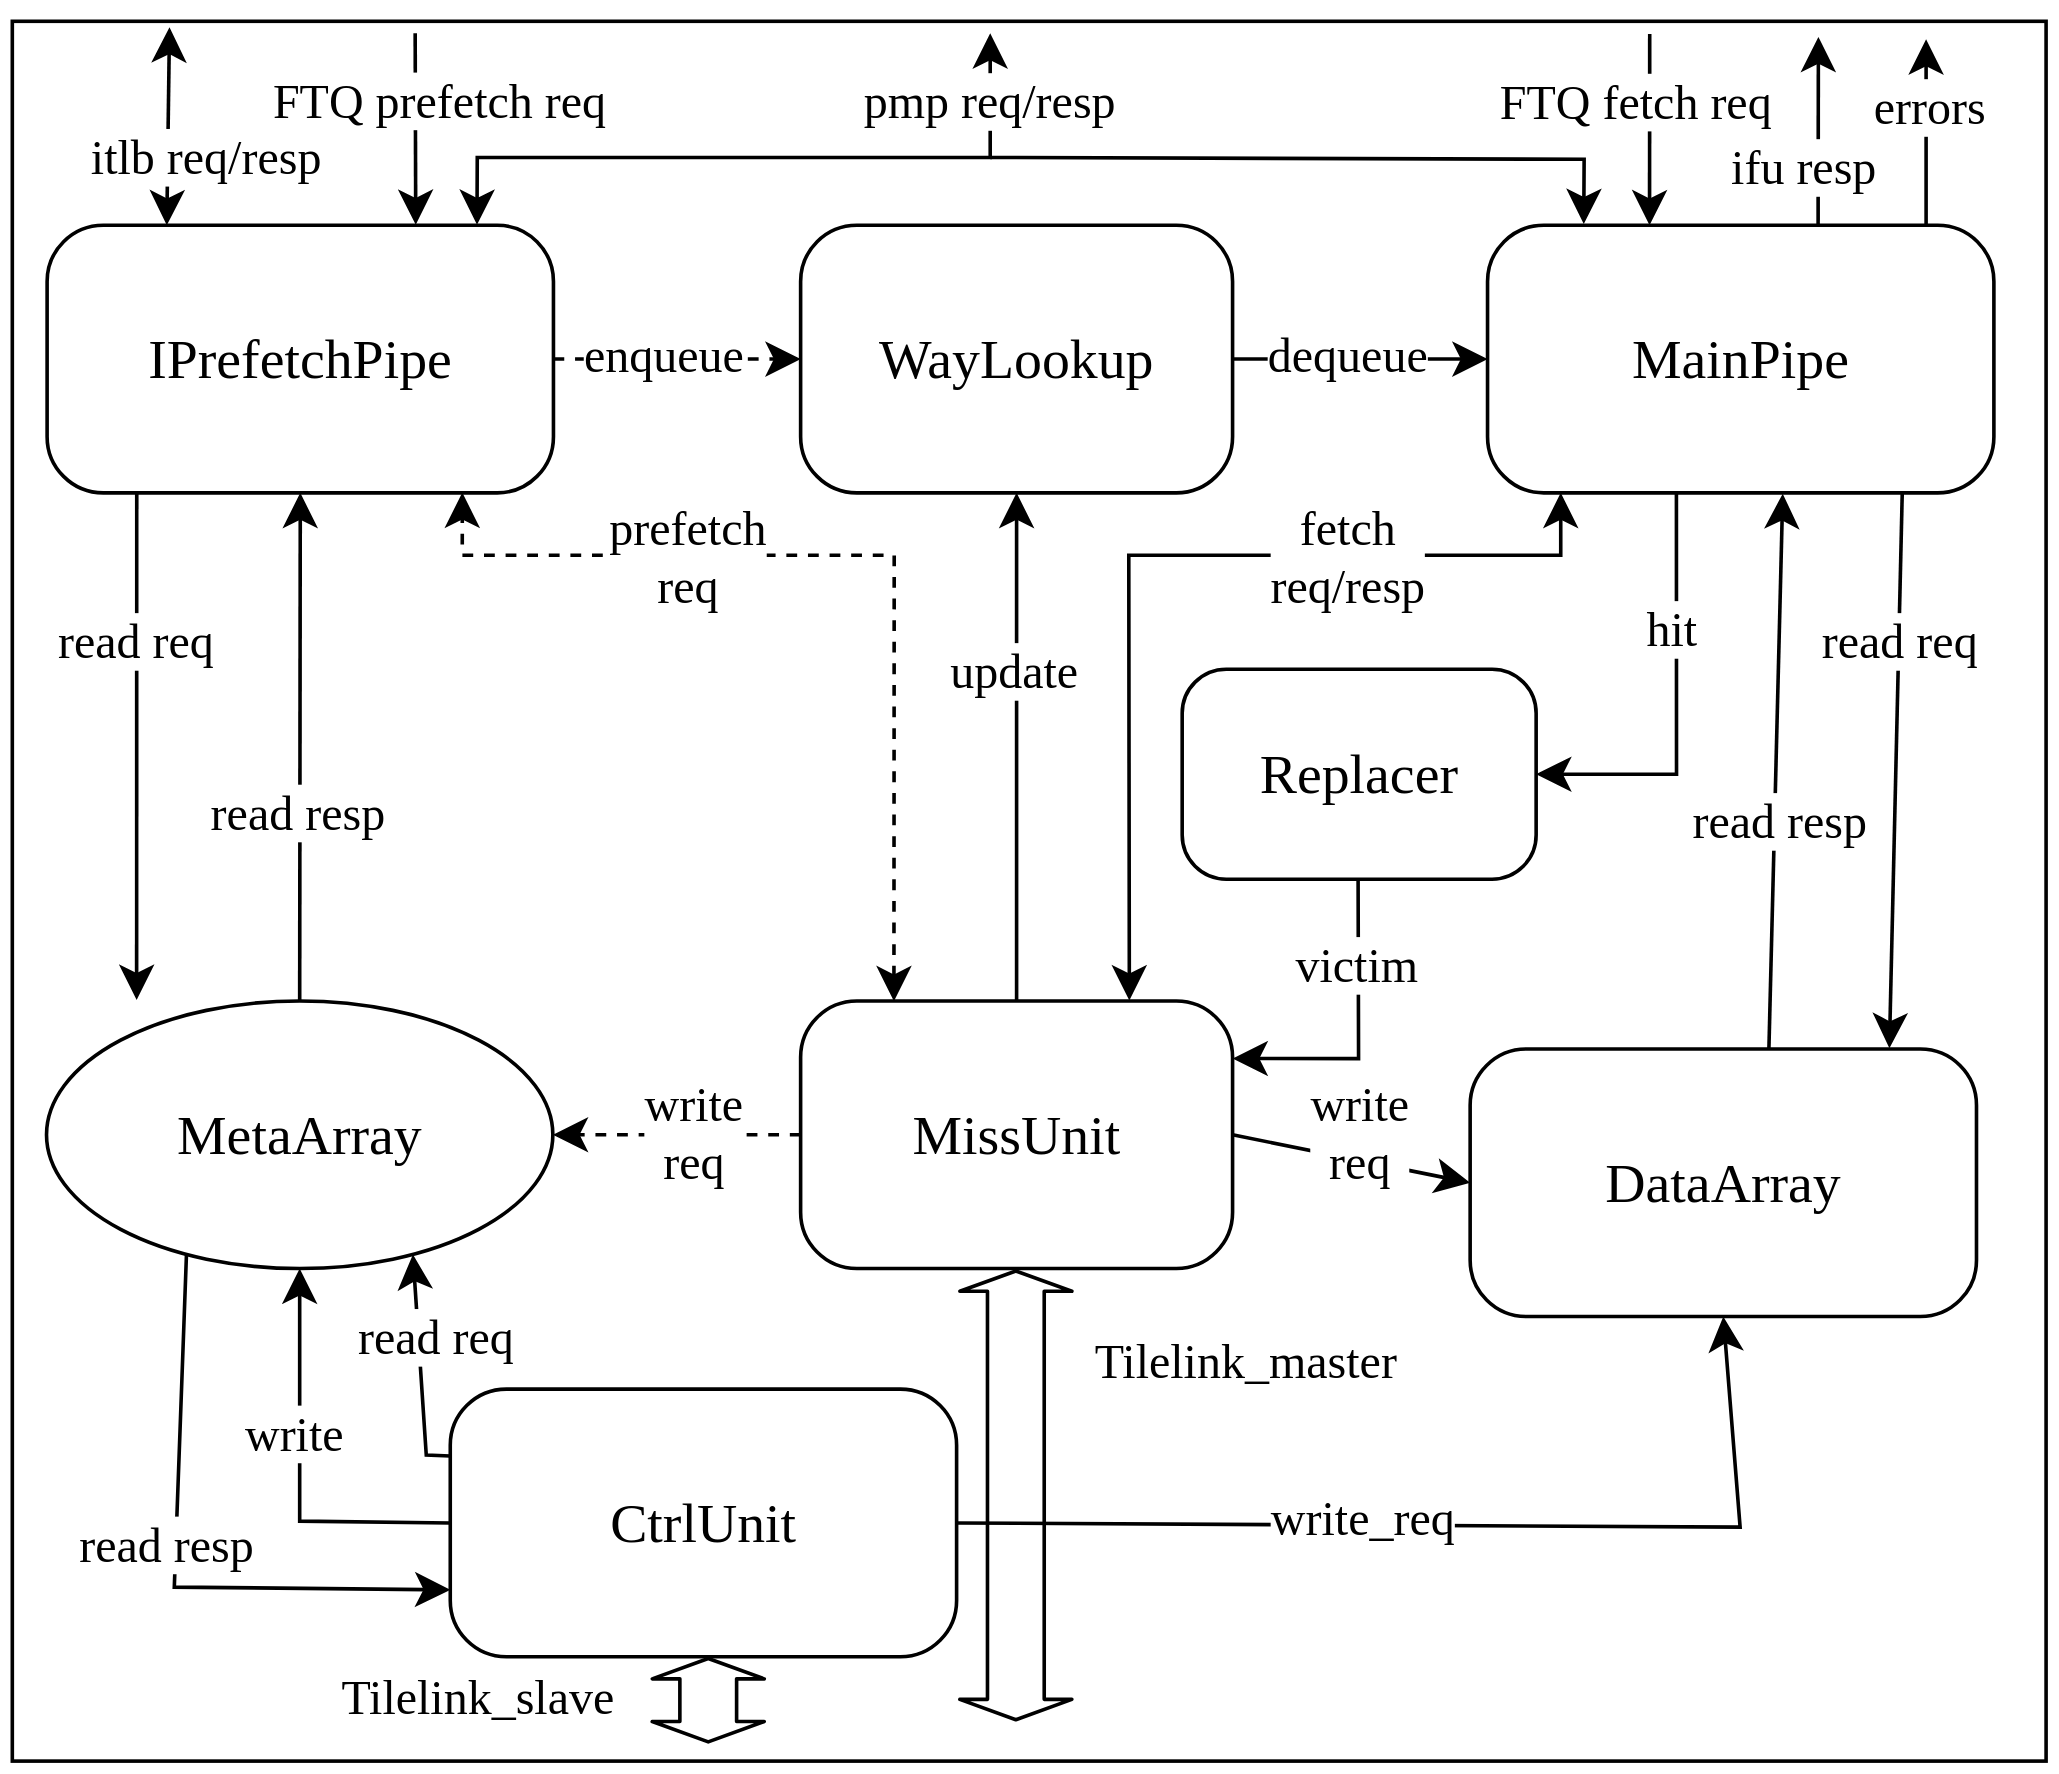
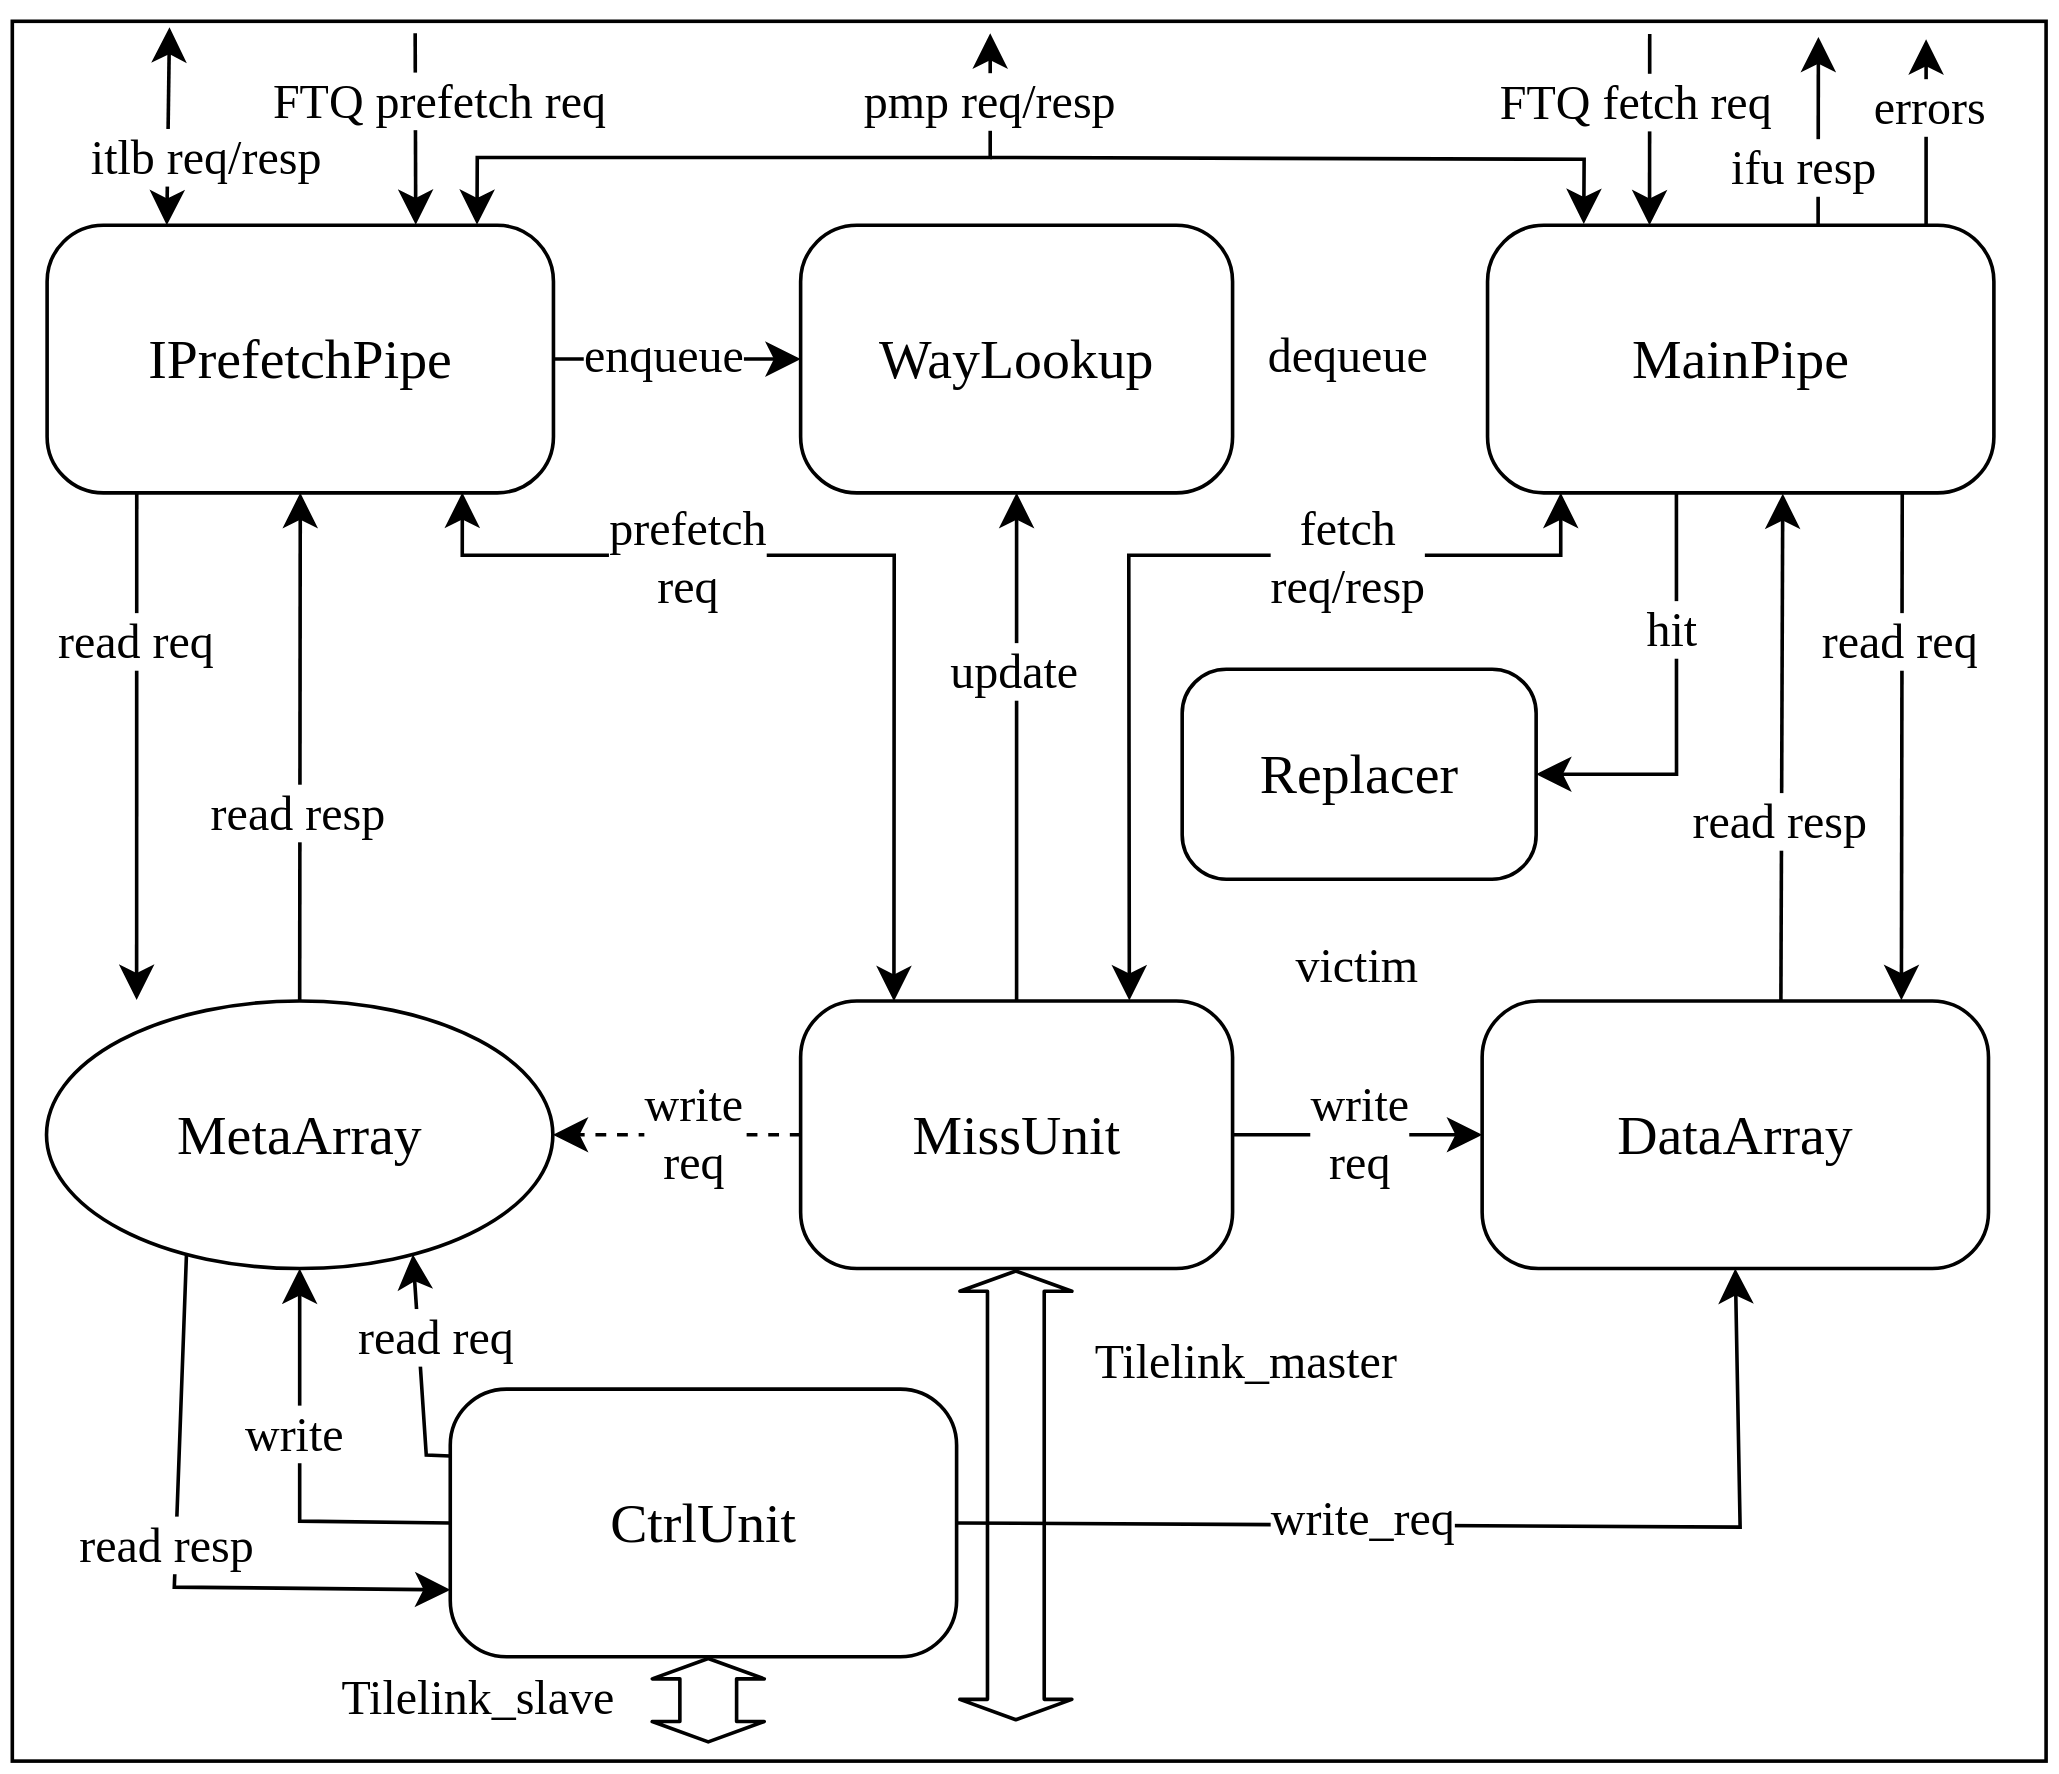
edge "IPrefetchPipe" -> "WayLookup": style dashed -> solid
edge "WayLookup" -> "MainPipe": removed
edge "IPrefetchPipe" -- "MissUnit": style dashed -> solid
edge "Replacer" -> "MissUnit": removed
node "DataArray": moved (1724, 1183) -> (1736, 1135)
